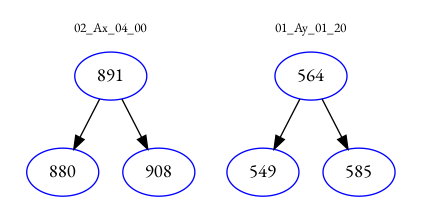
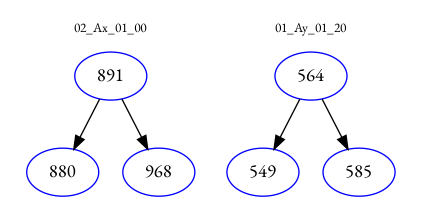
cluster "02_Ax_04_00": label "02_Ax_04_00" -> "02_Ax_01_00"
node "908": label "908" -> "968"
